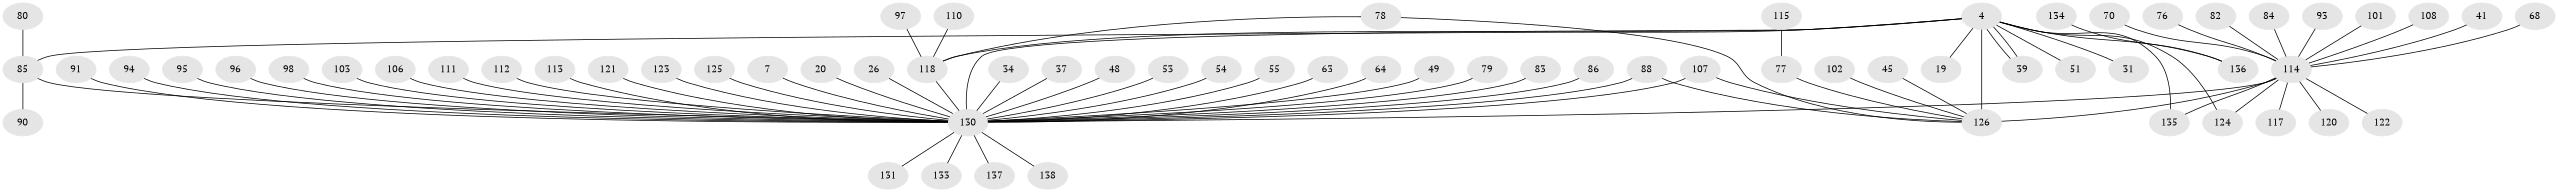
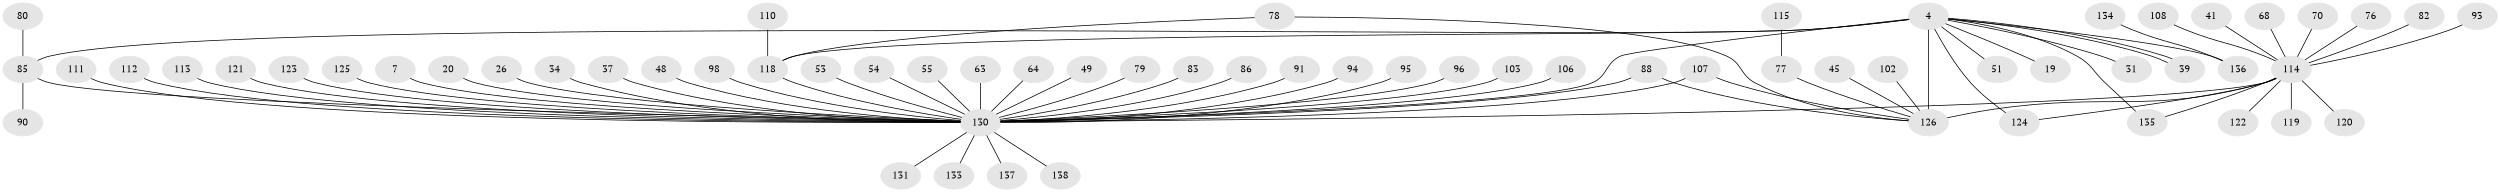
node "97": removed
node "84": removed
node "101": removed
node "117": label "117" -> "119"
